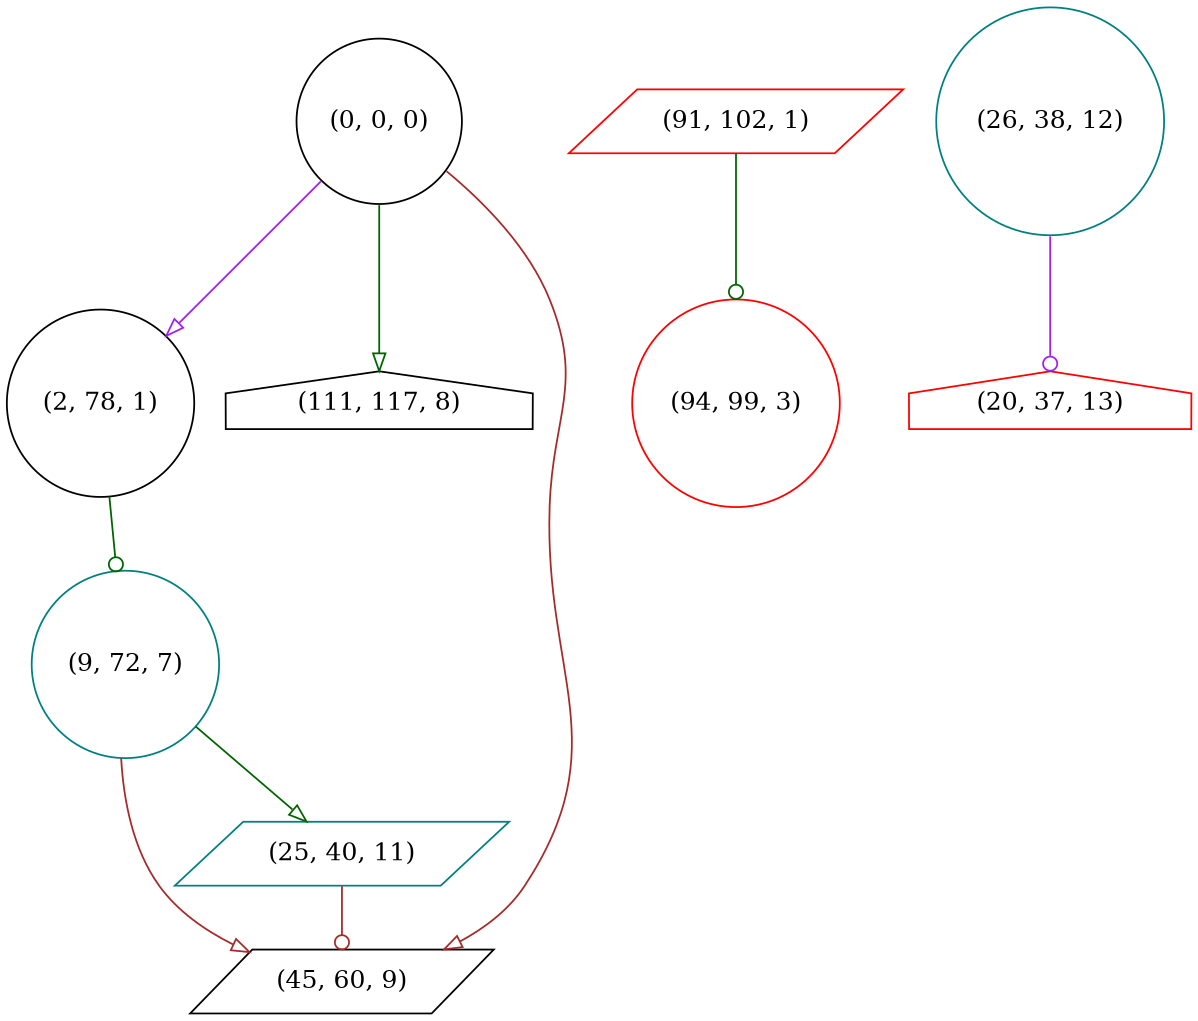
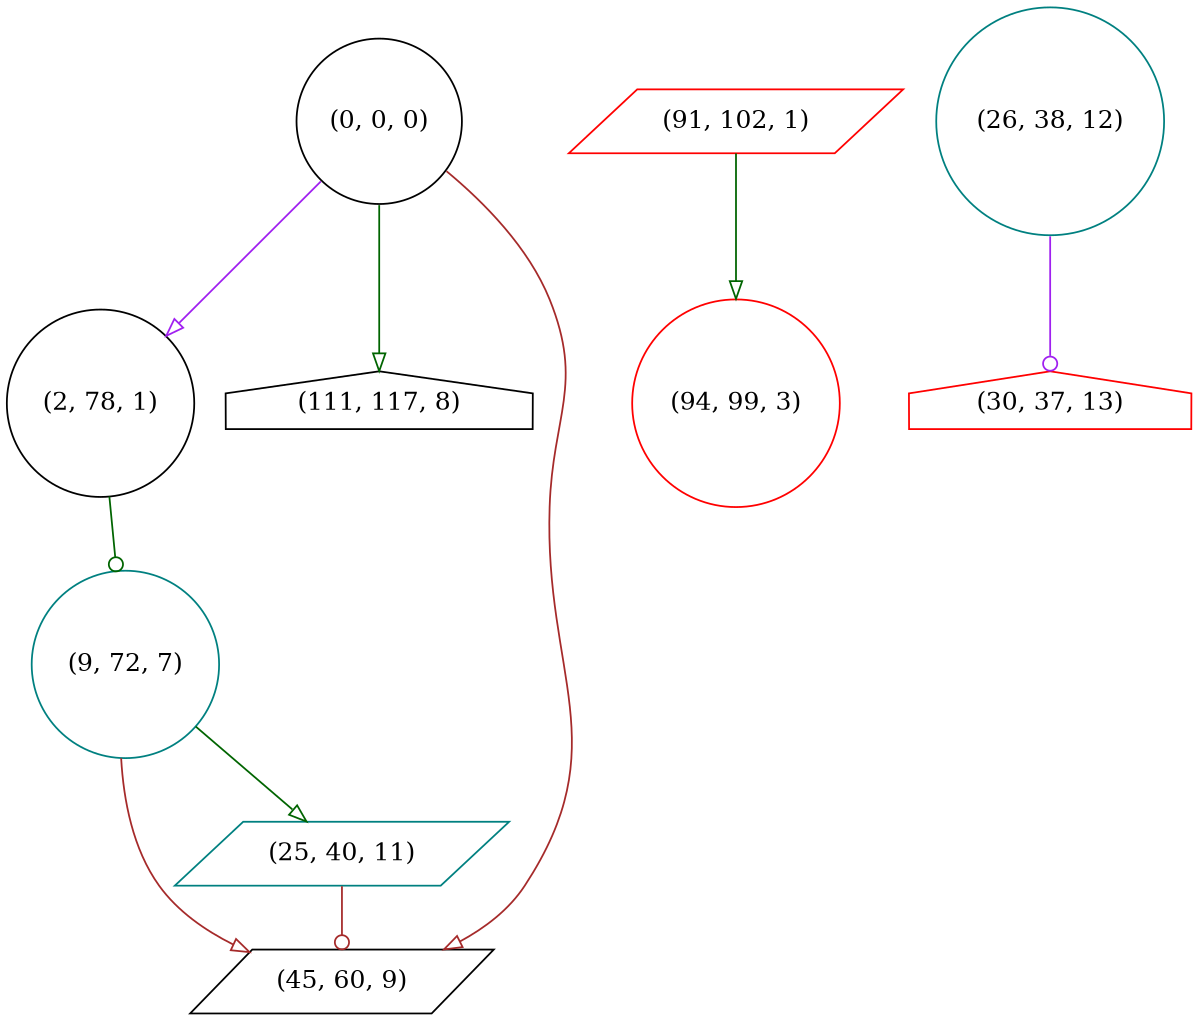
edge "(91, 102, 1)" -> "(94, 99, 3)": arrowhead odot -> onormal
node "(20, 37, 13)": label "(20, 37, 13)" -> "(30, 37, 13)"
